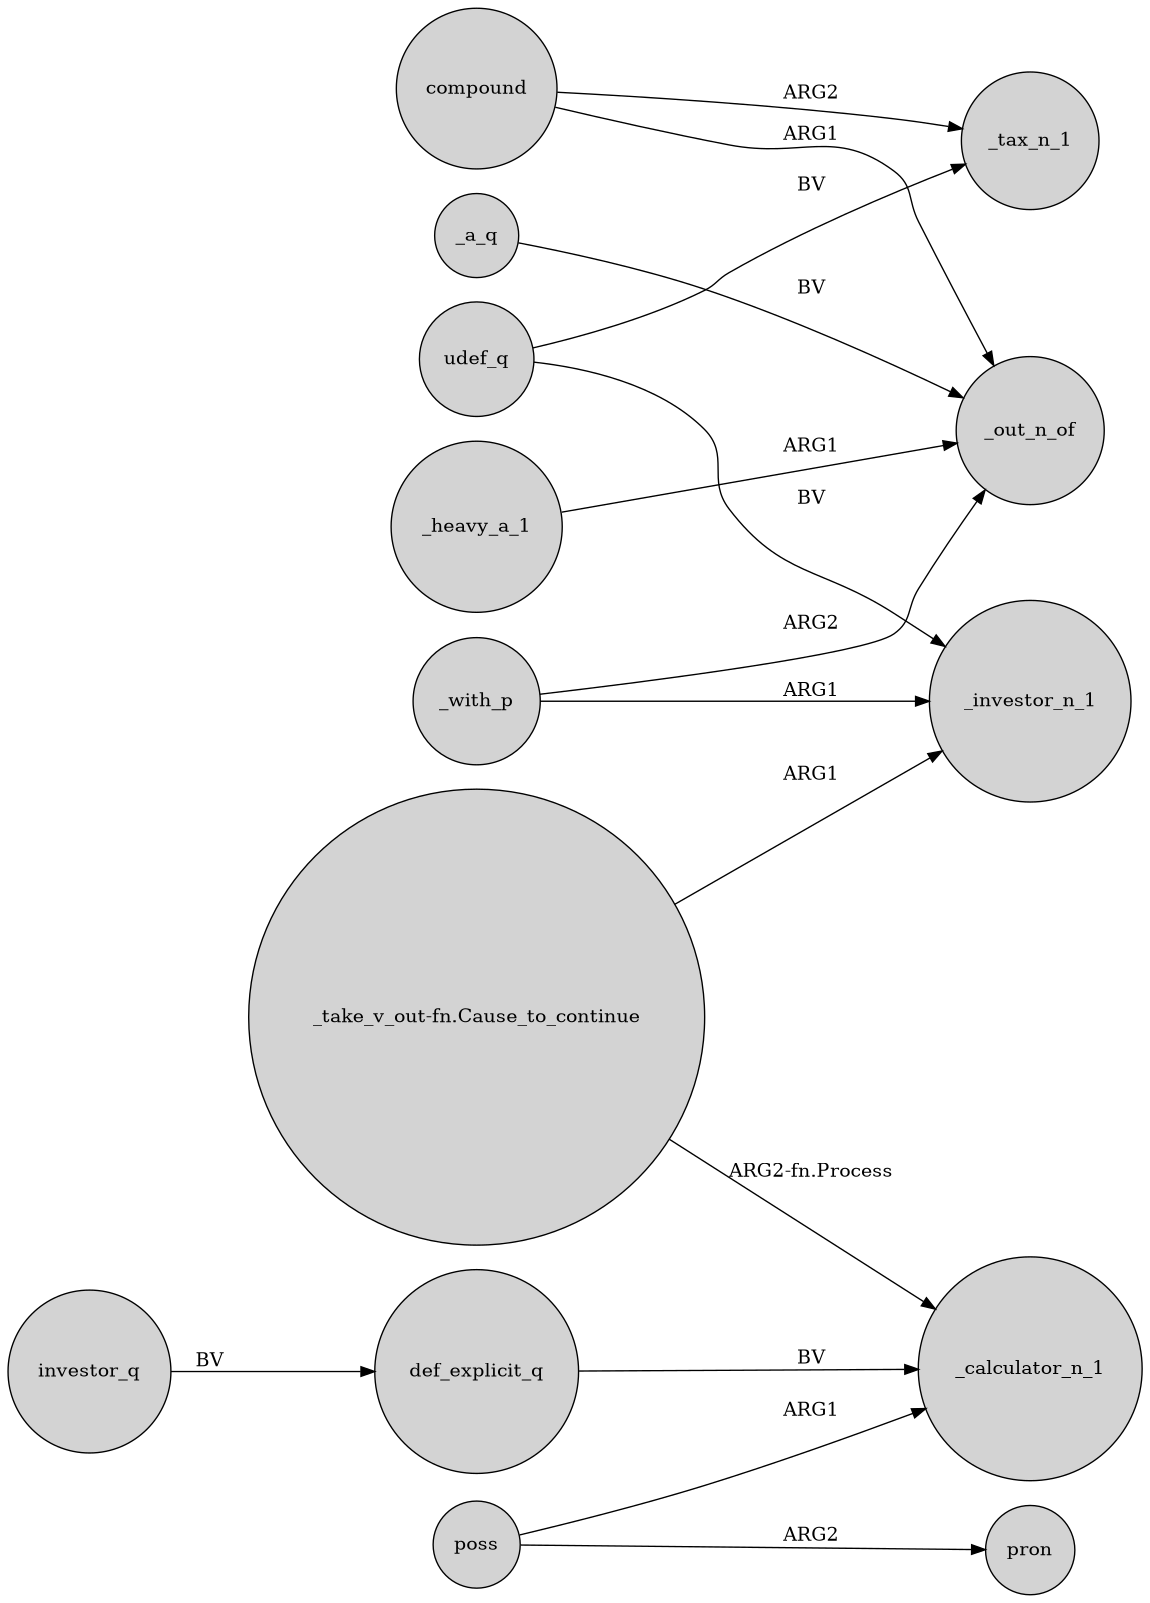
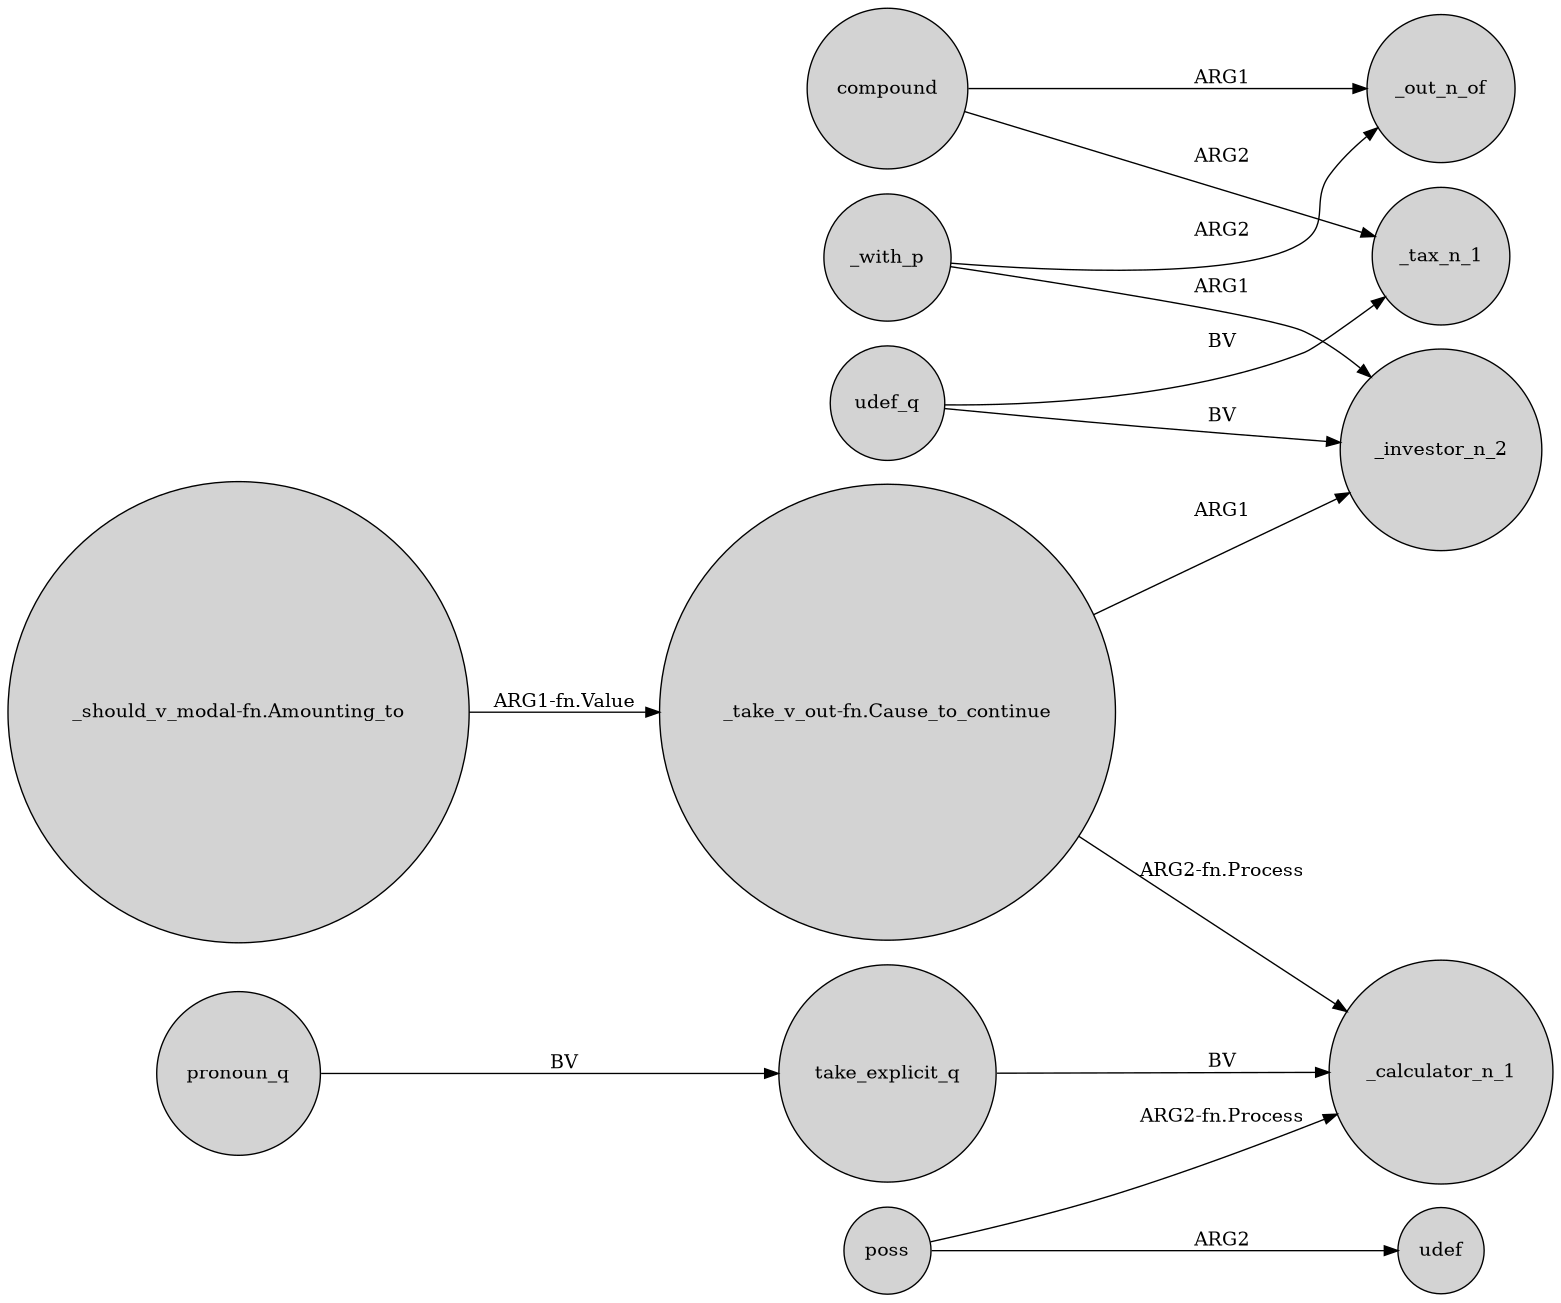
node "_a_q": removed
node "_heavy_a_1": removed
node "_investor_n_1": label "_investor_n_1" -> "_investor_n_2"
node "_should_v_modal-fn.Amounting_to": added
node "investor_q": label "investor_q" -> "pronoun_q"
node "def_explicit_q": label "def_explicit_q" -> "take_explicit_q"
edge "poss" -> "_calculator_n_1": label "ARG1" -> "ARG2-fn.Process"
node "pron": label "pron" -> "udef"
